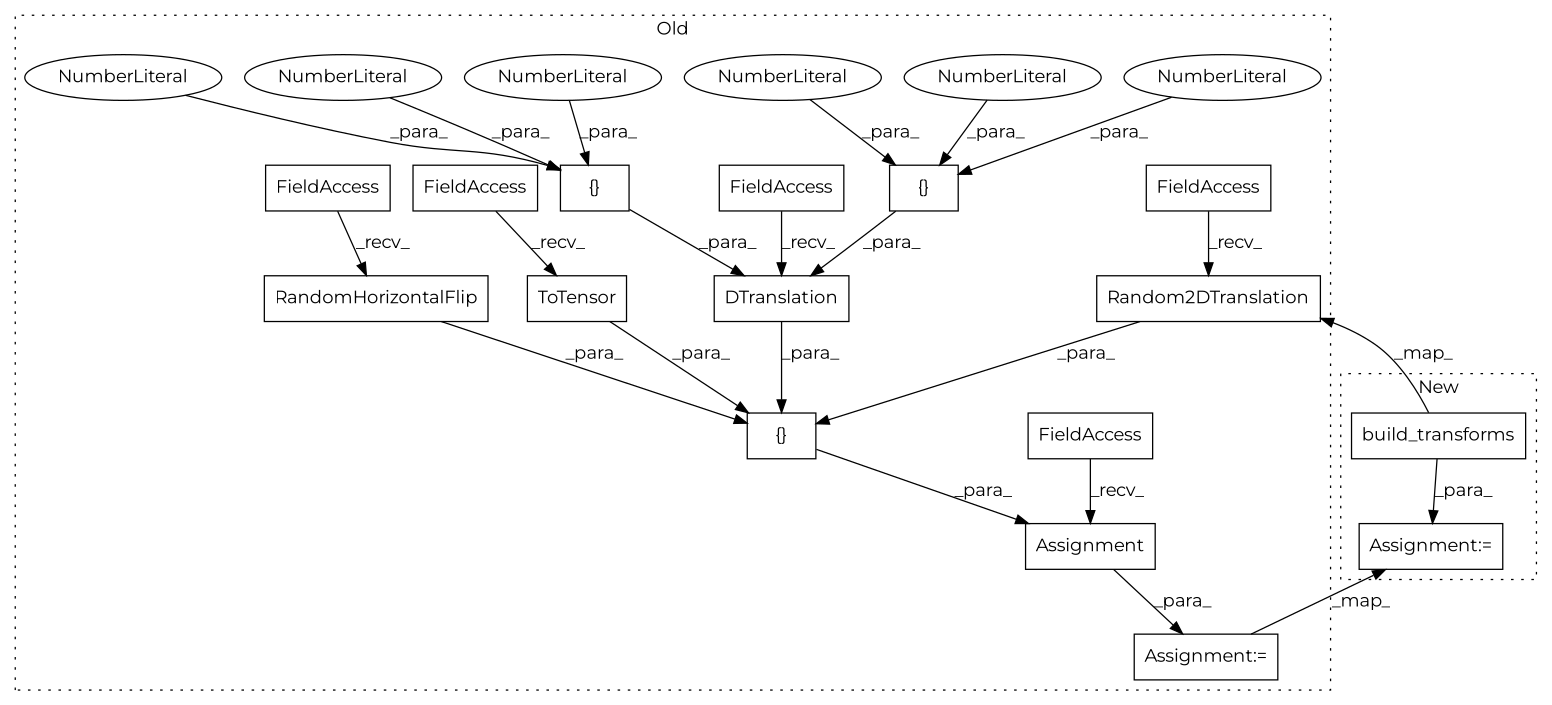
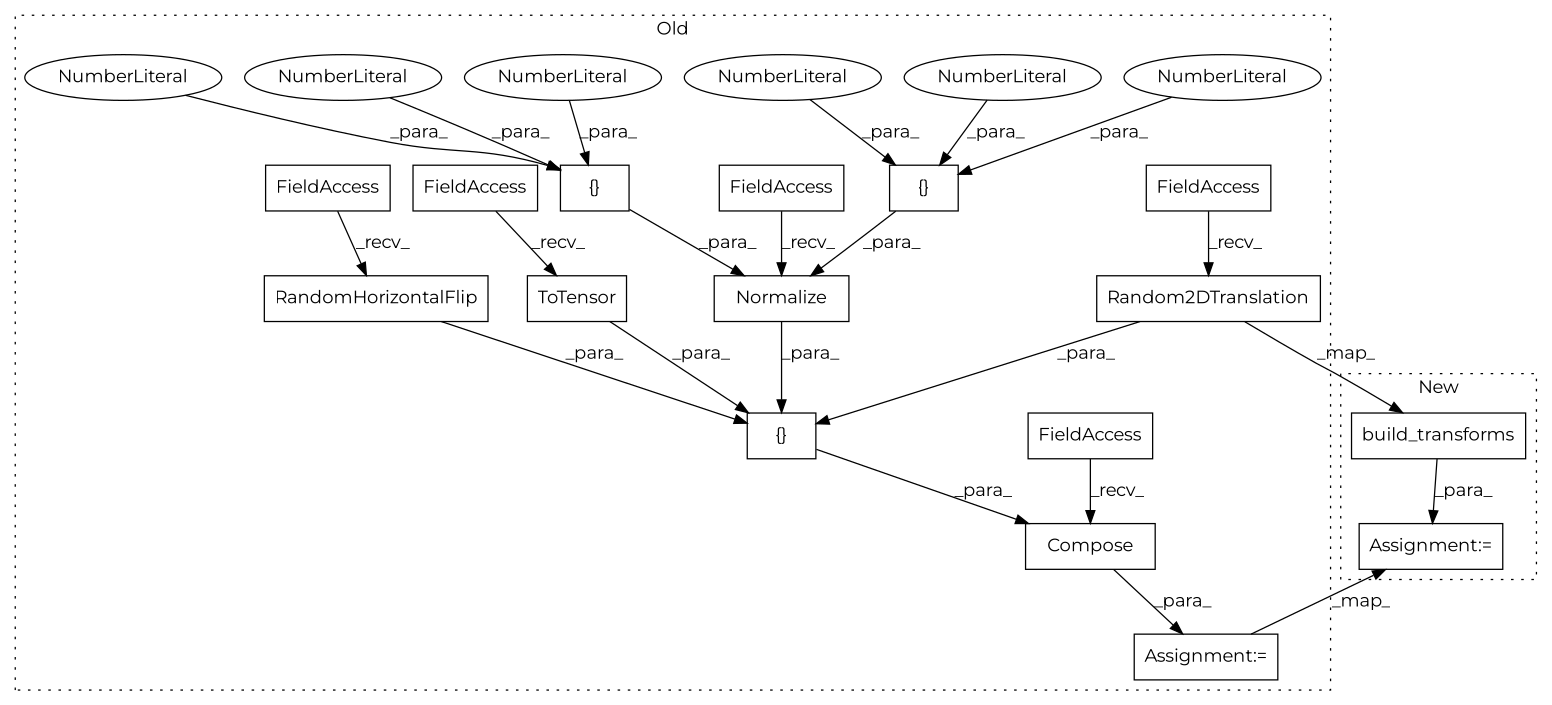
node "DTranslation": label "DTranslation" -> "Normalize"
edge "build_transforms" -> "Random2DTranslation": reversed
node "Assignment": label "Assignment" -> "Compose"
